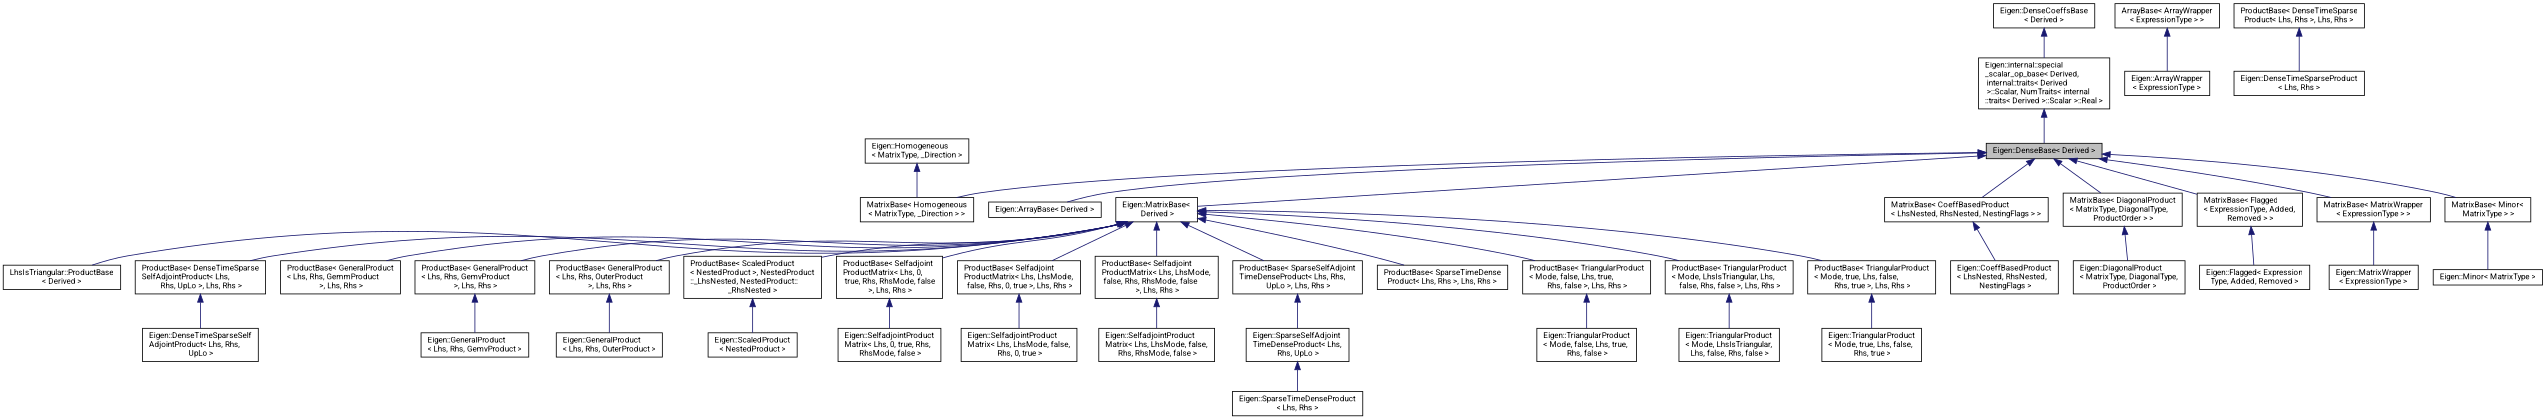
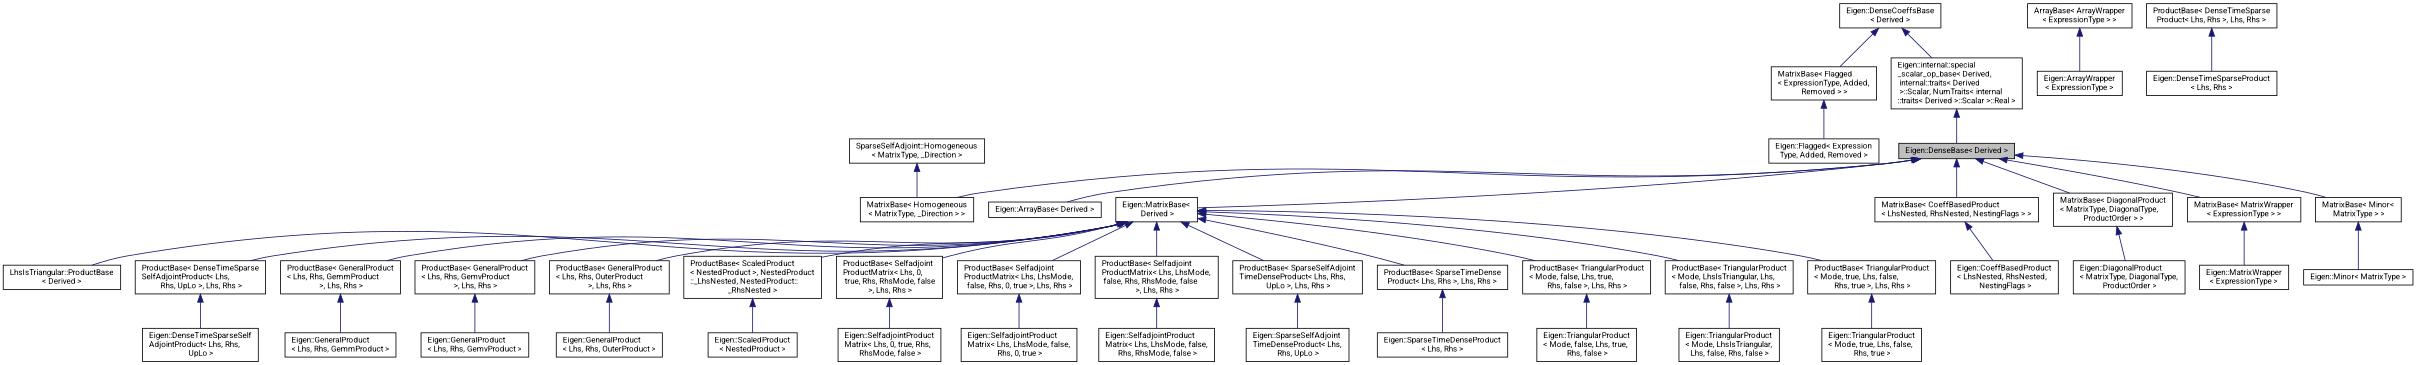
node "Eigen::Homogeneous < MatrixType, _Direction >": label "Eigen::Homogeneous < MatrixType, _Direction >" -> "SparseSelfAdjoint::Homogeneous < MatrixType, _Direction >"
edge "MatrixBase< Flagged < ExpressionType, Added, Removed > >" -> "Eigen::DenseBase< Derived >": now "MatrixBase< Flagged < ExpressionType, Added, Removed > >" -> "Eigen::DenseCoeffsBase < Derived >"
node "Eigen::GeneralProduct < Lhs, Rhs, GemmProduct >": added
edge "Eigen::SparseTimeDenseProduct < Lhs, Rhs >" -> "Eigen::SparseSelfAdjoint TimeDenseProduct< Lhs, Rhs, UpLo >": now "Eigen::SparseTimeDenseProduct < Lhs, Rhs >" -> "ProductBase< SparseTimeDense Product< Lhs, Rhs >, Lhs, Rhs >"
